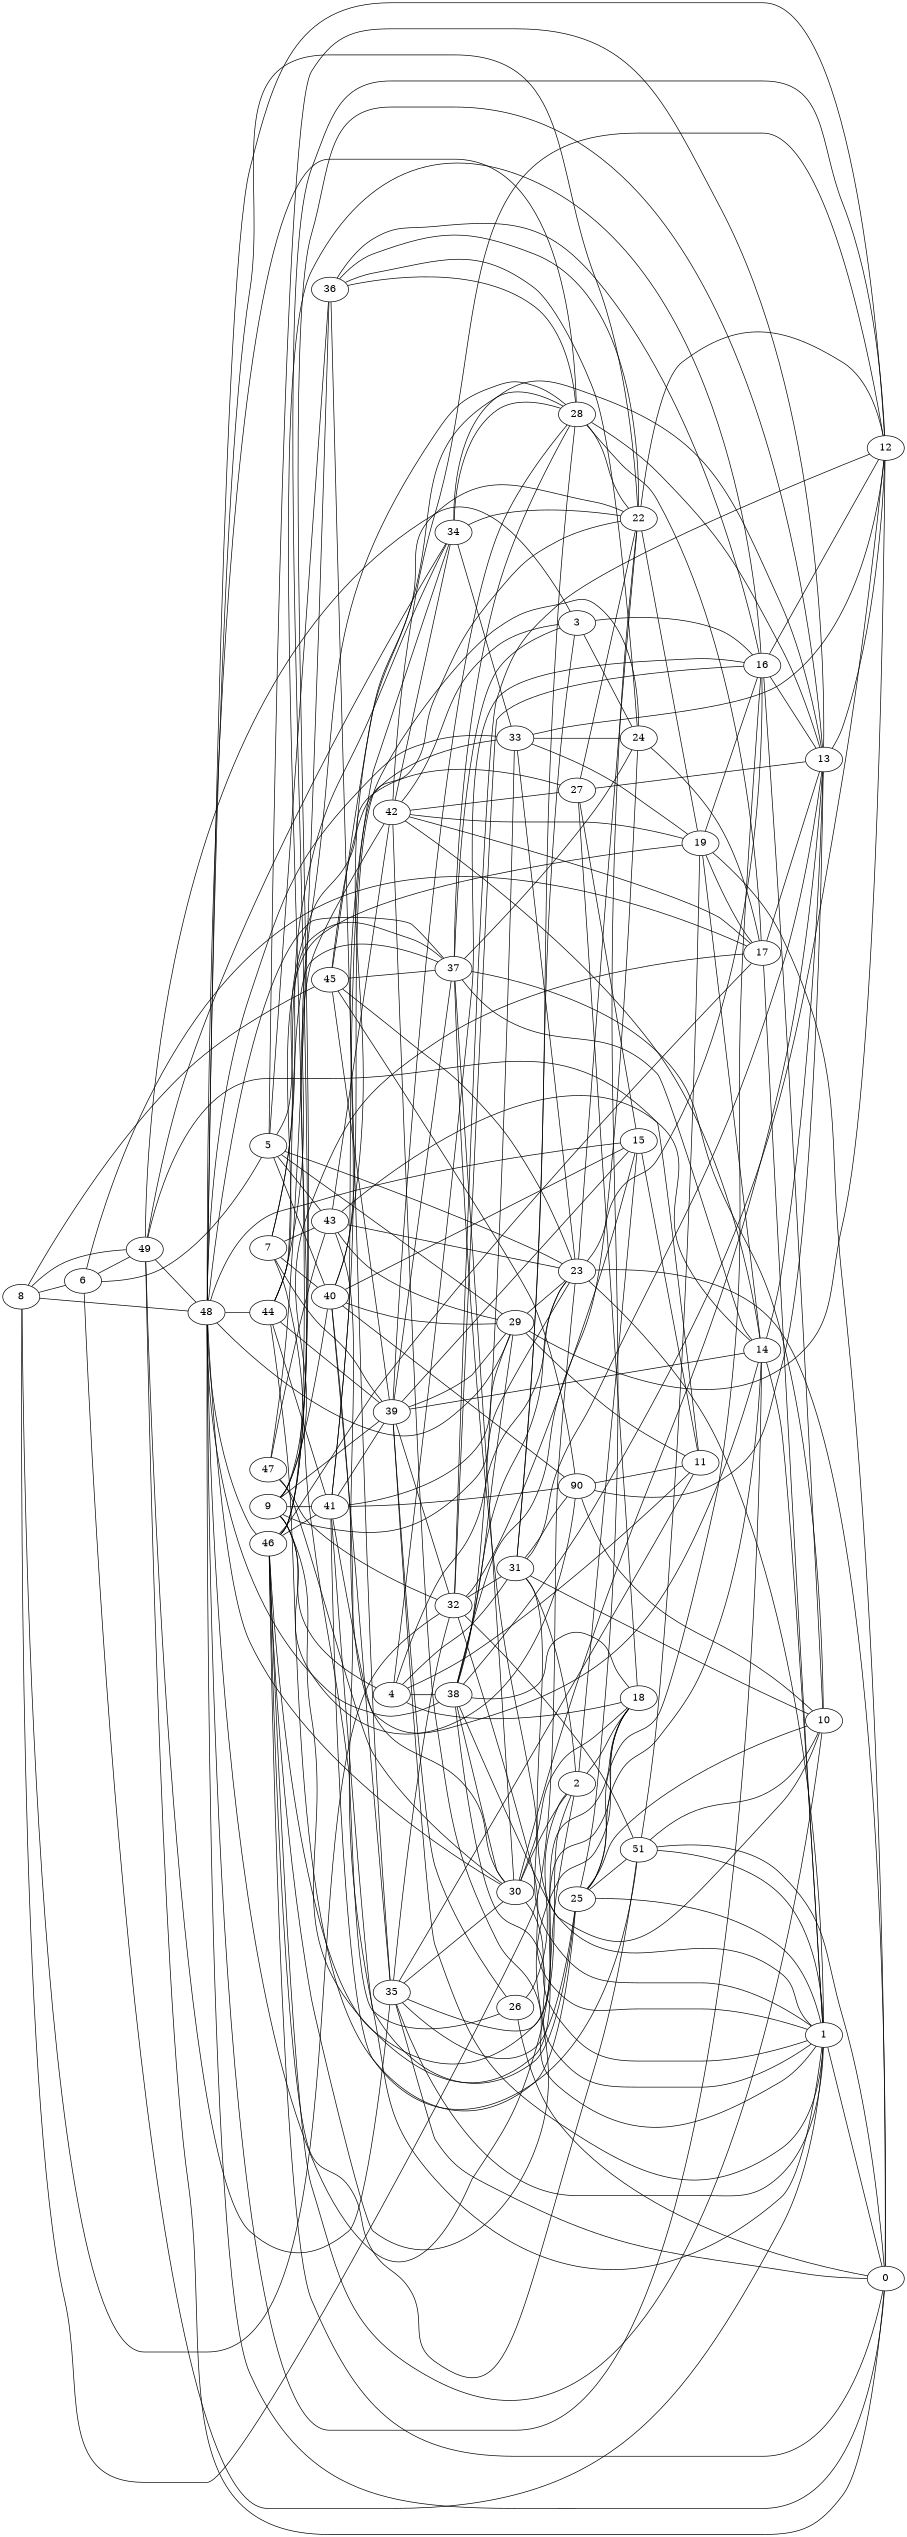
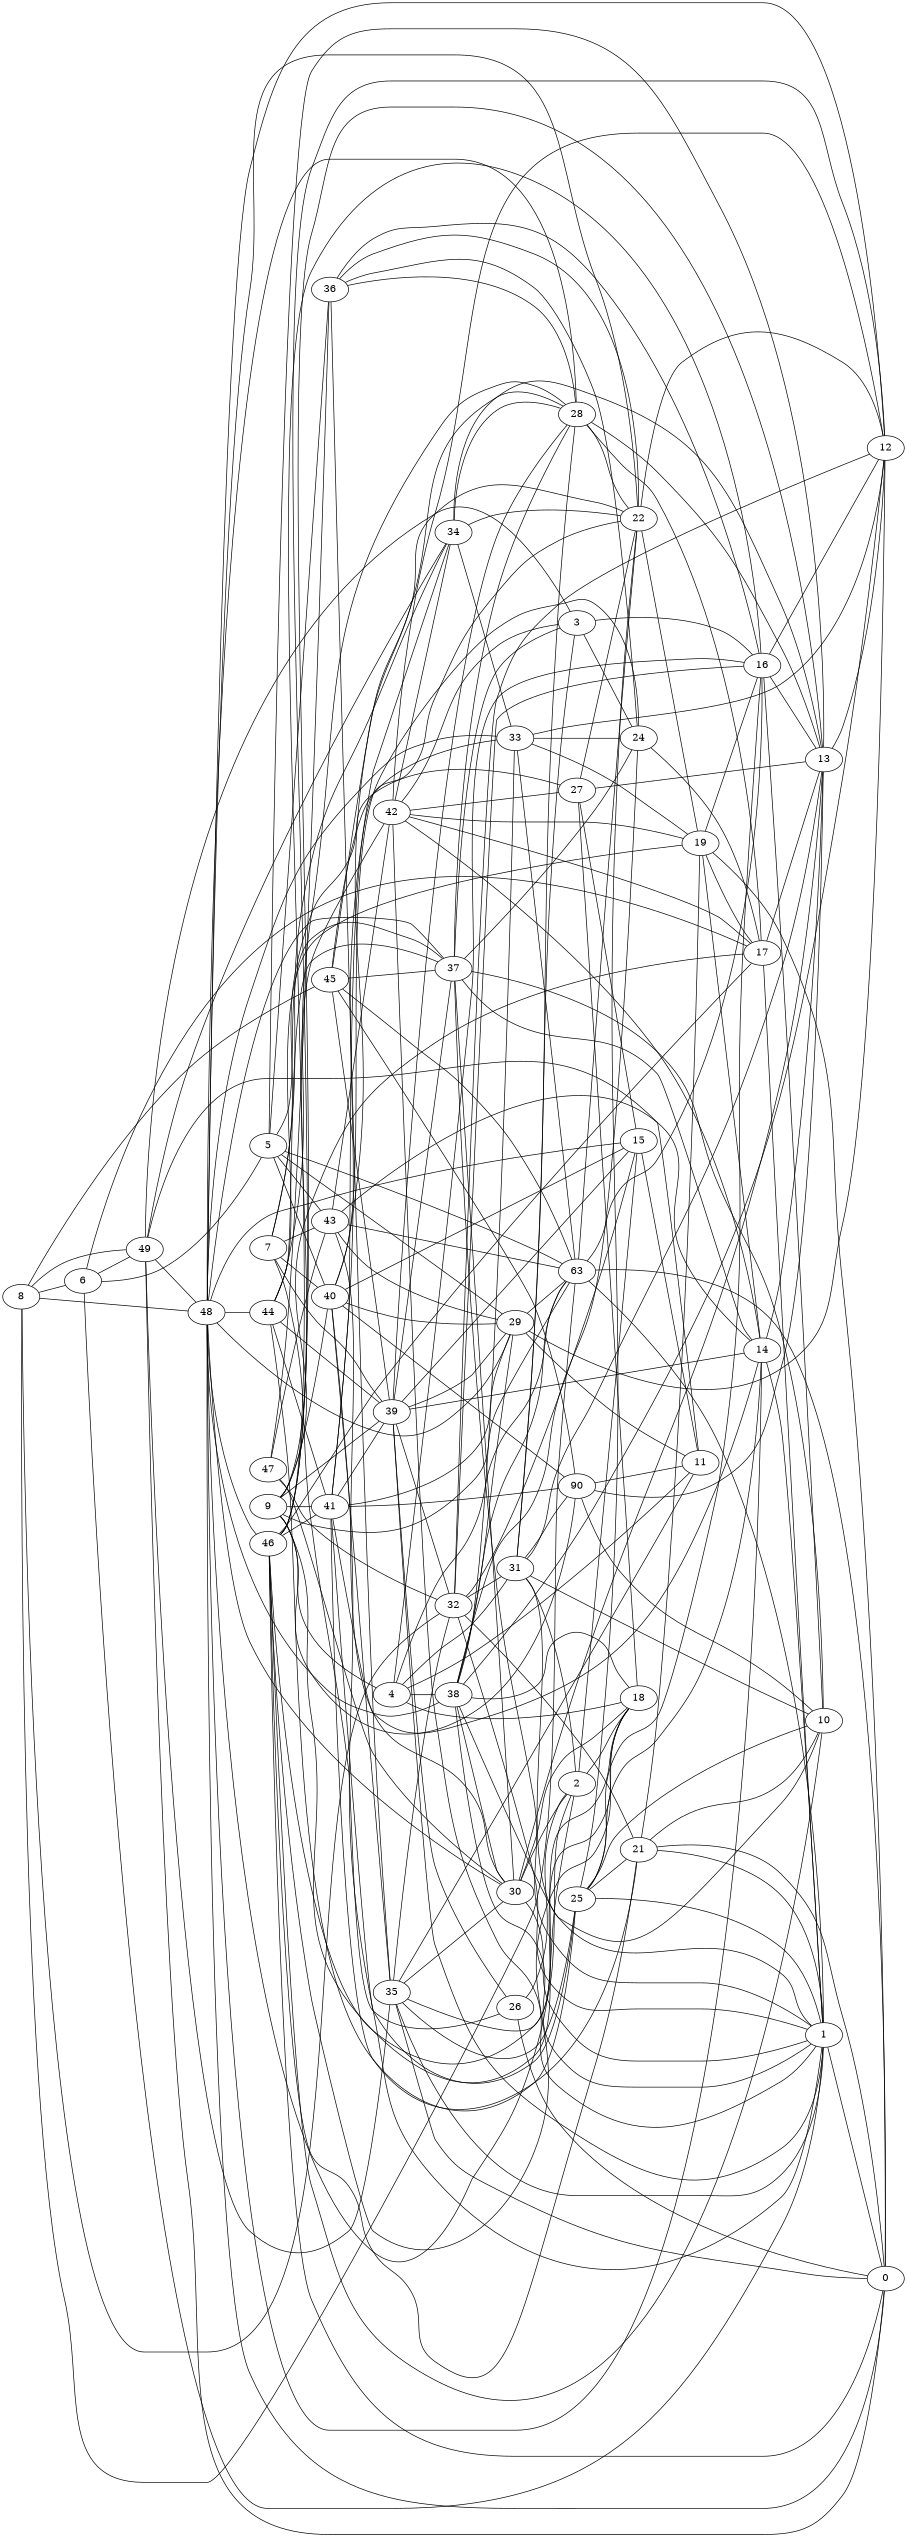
node "23": label "23" -> "63"
node "51": label "51" -> "21"
